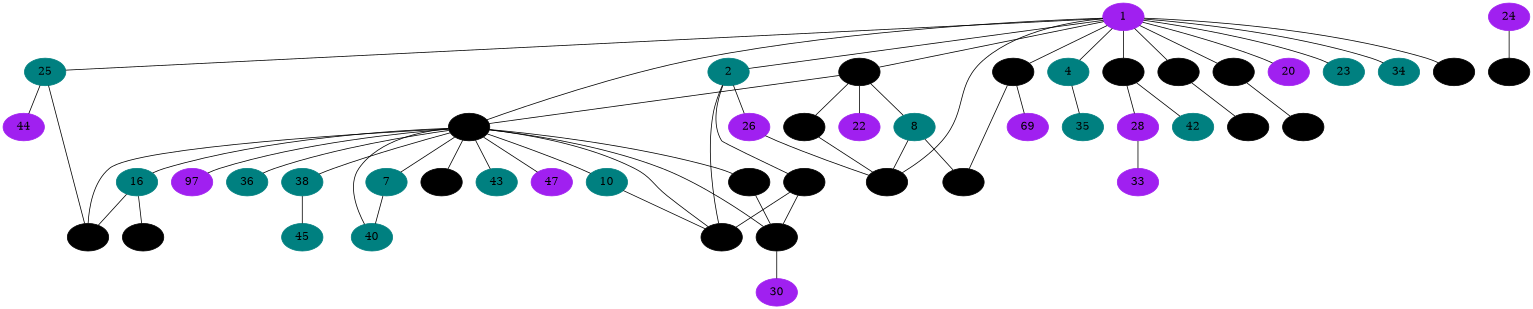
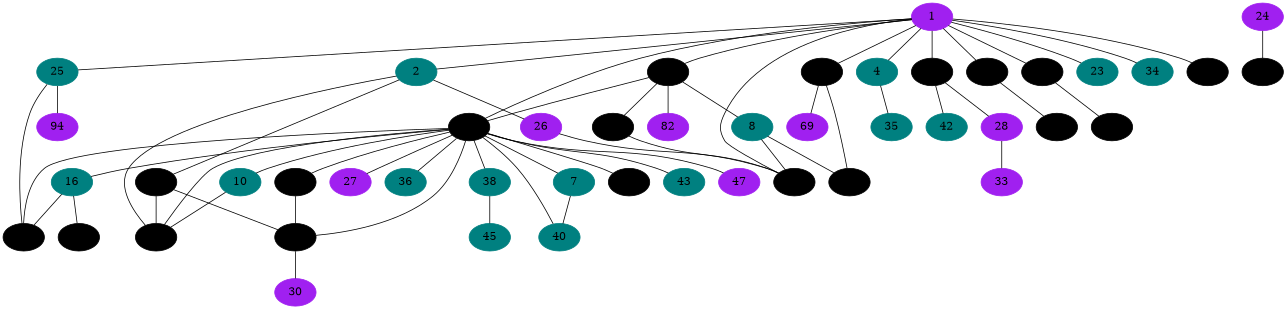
node "20": removed
node "44": label "44" -> "94"
node "22": label "22" -> "82"
node "97": label "97" -> "27"
